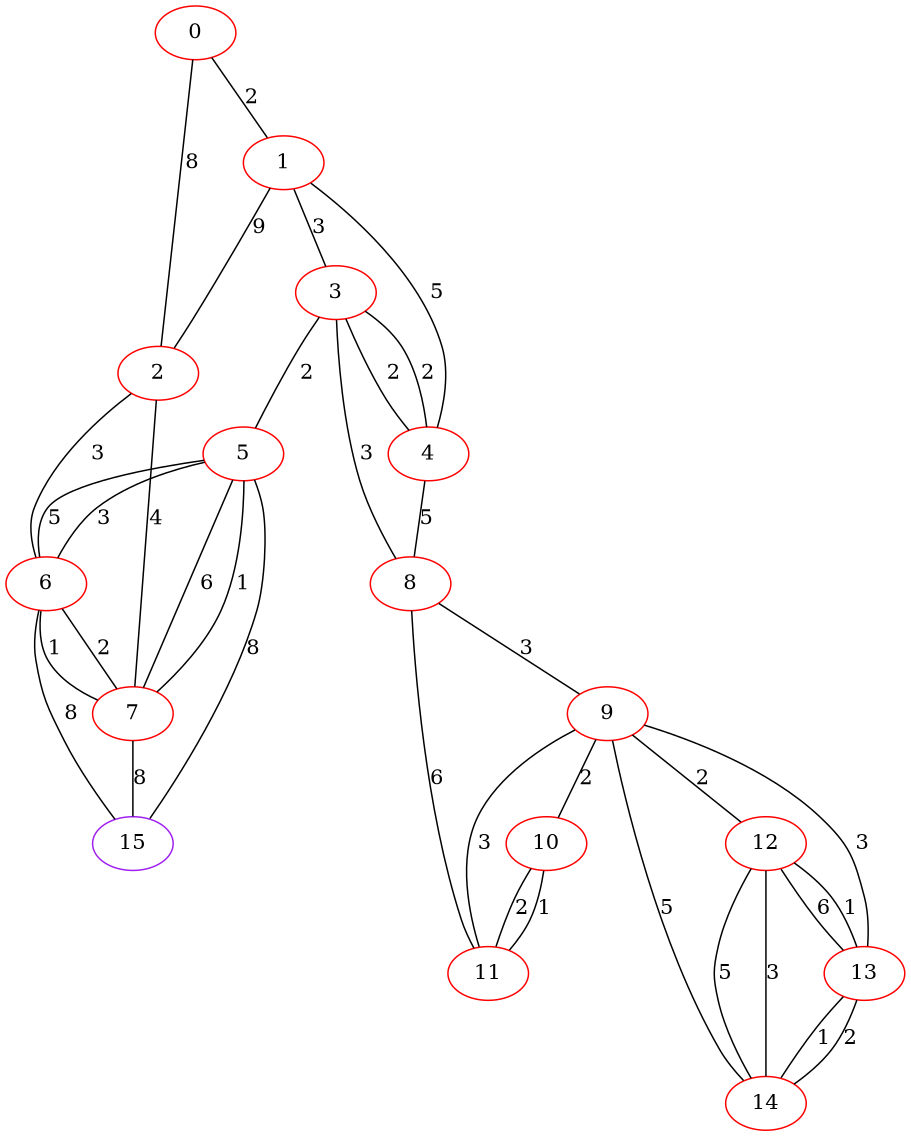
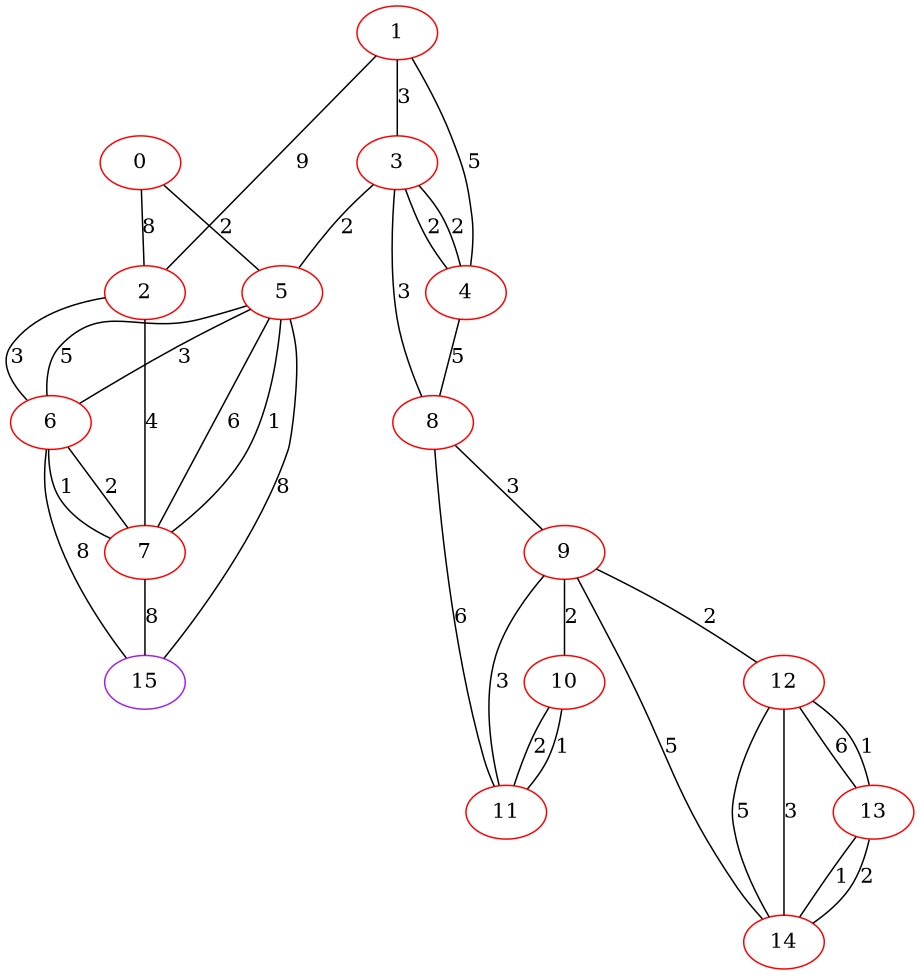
edge "0" -- "1": now "0" -- "5"
edge "9" -- "13": removed, label "3"
